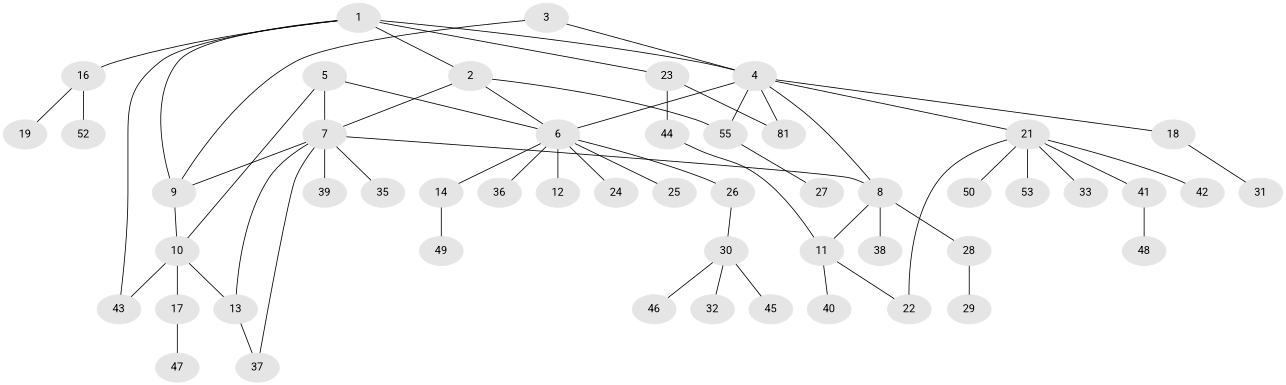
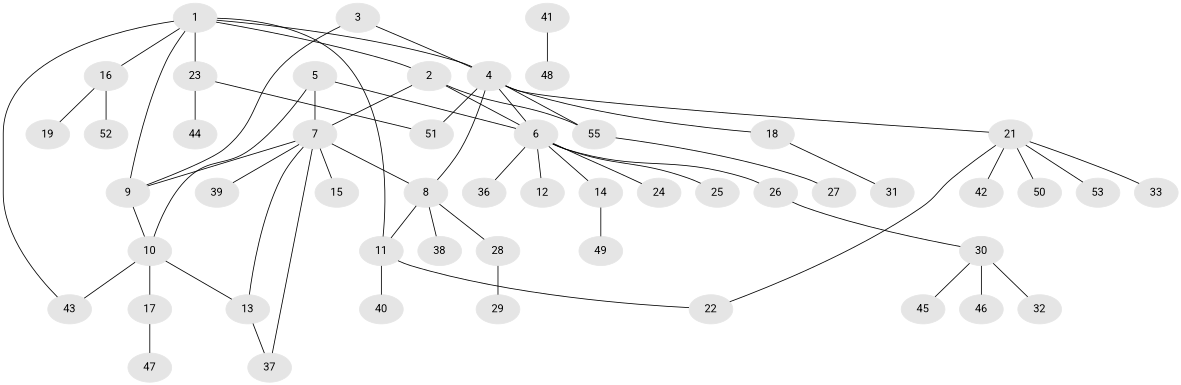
node "81": label "81" -> "51"
edge "21" -- "41": removed
edge "44" -- "11": now "1" -- "11"
node "35": label "35" -> "15"
